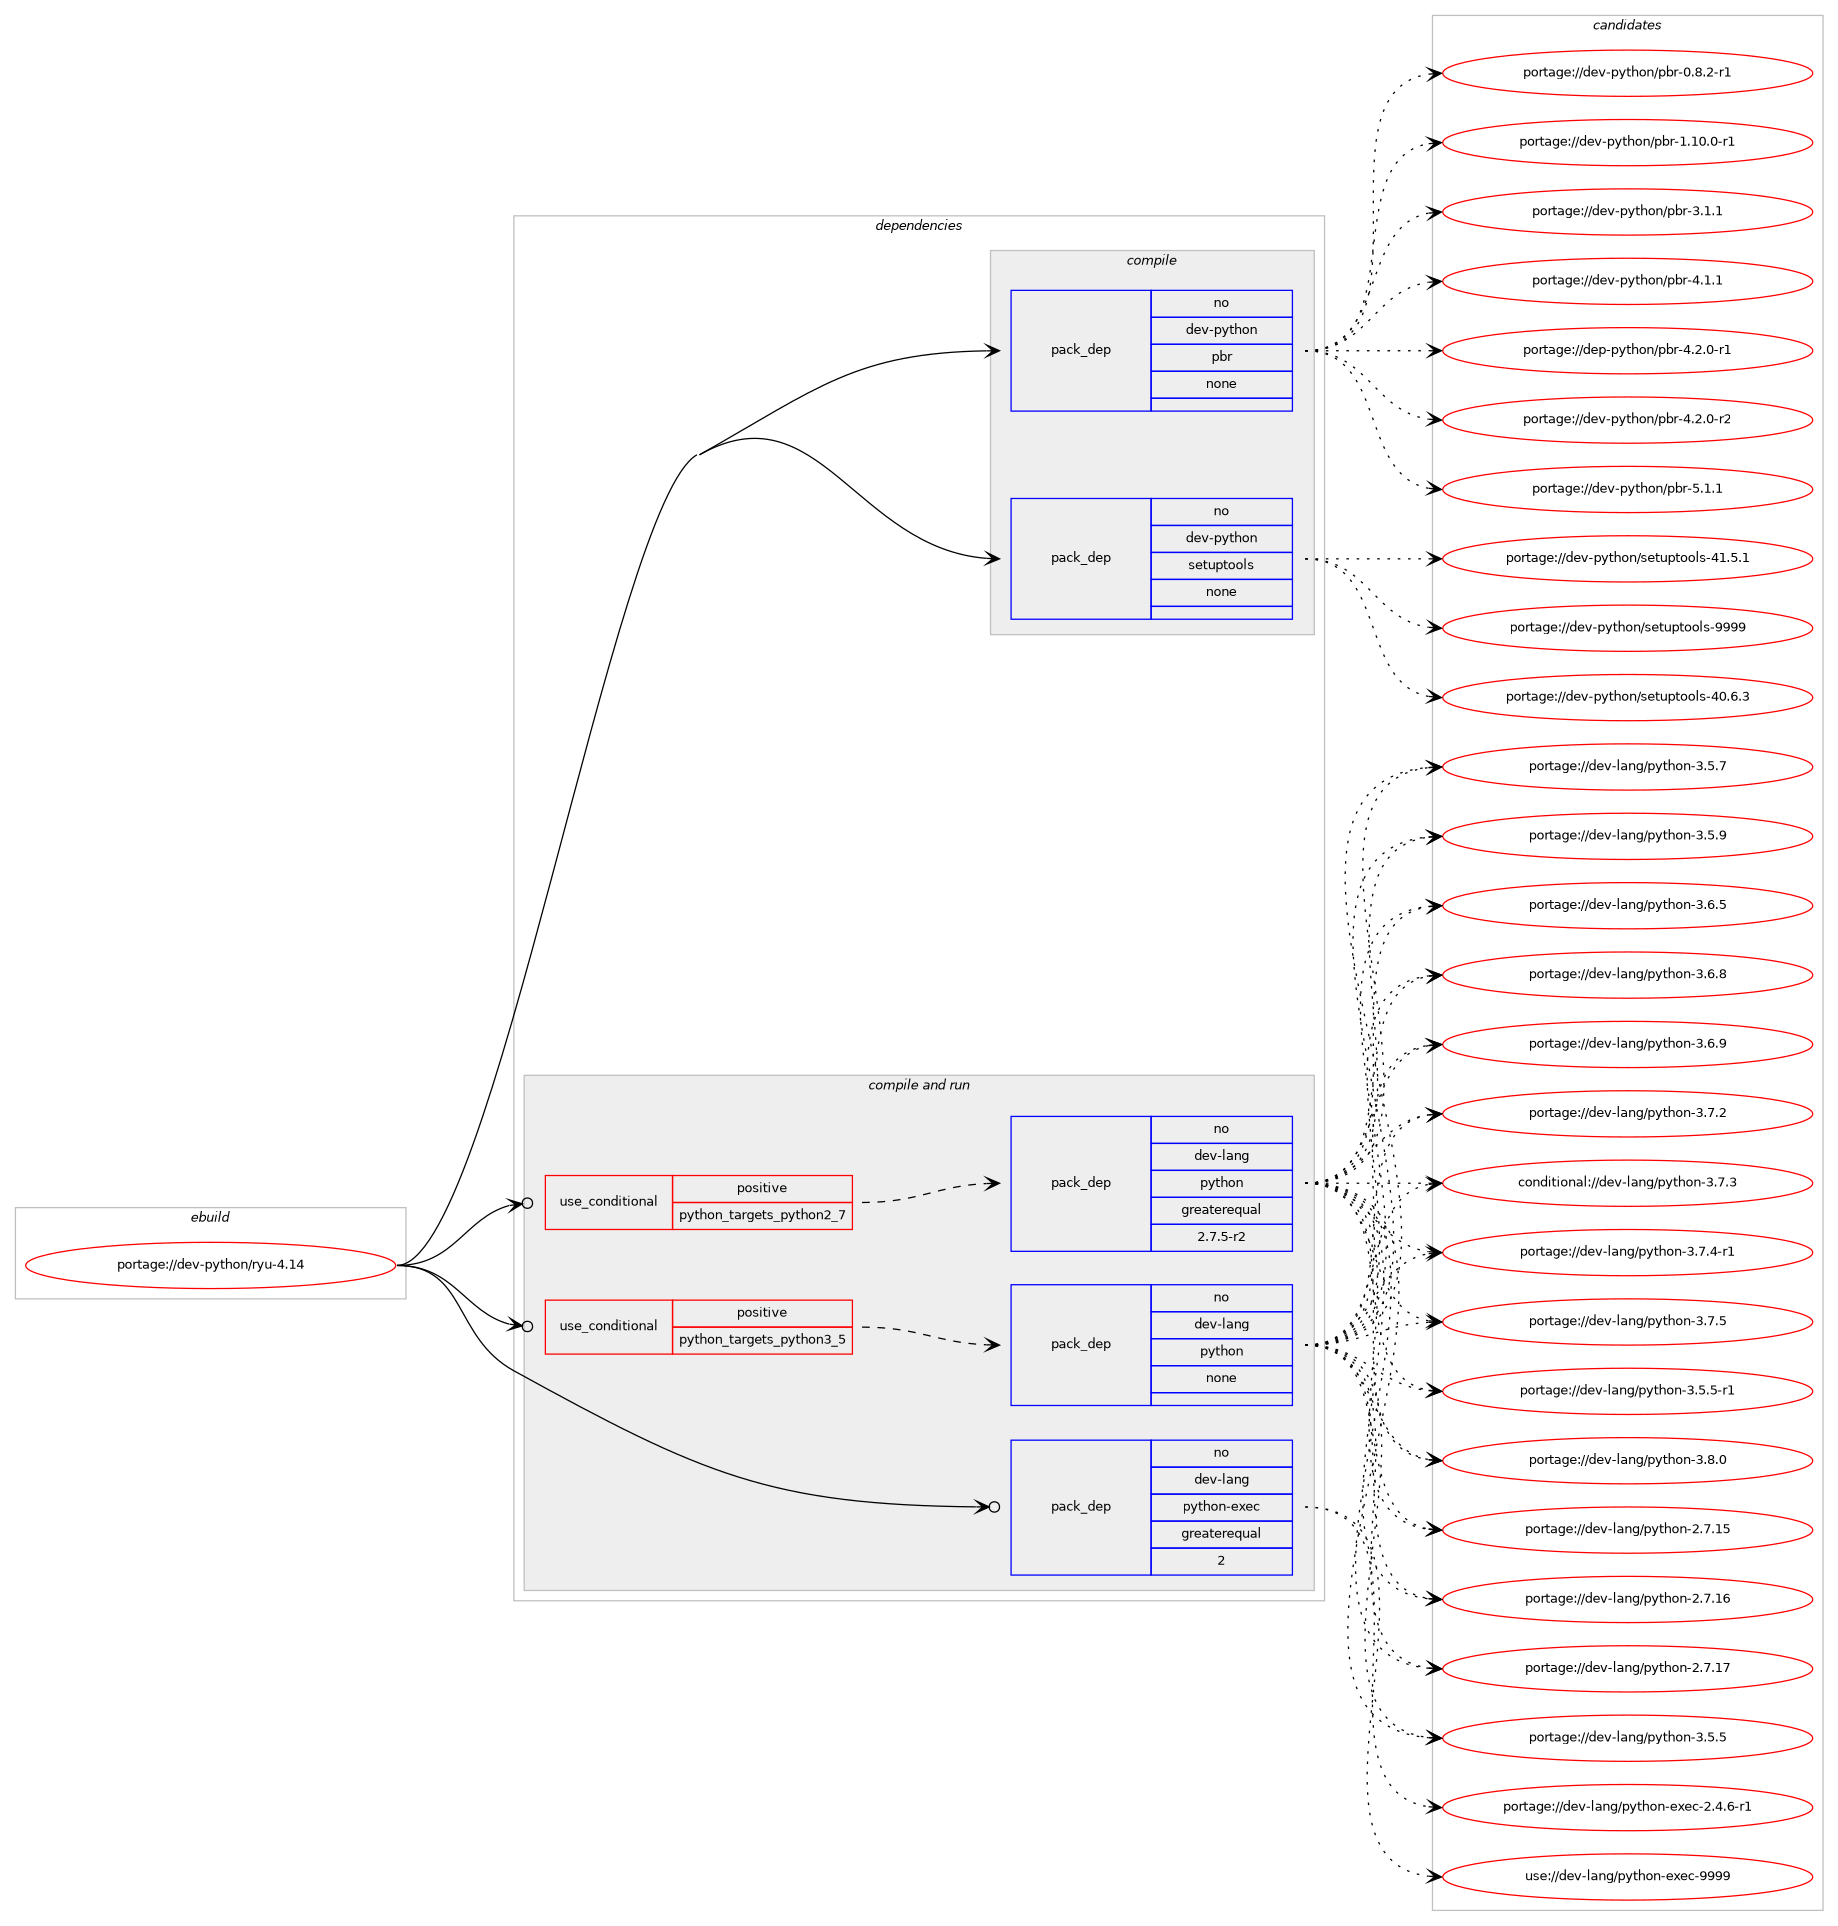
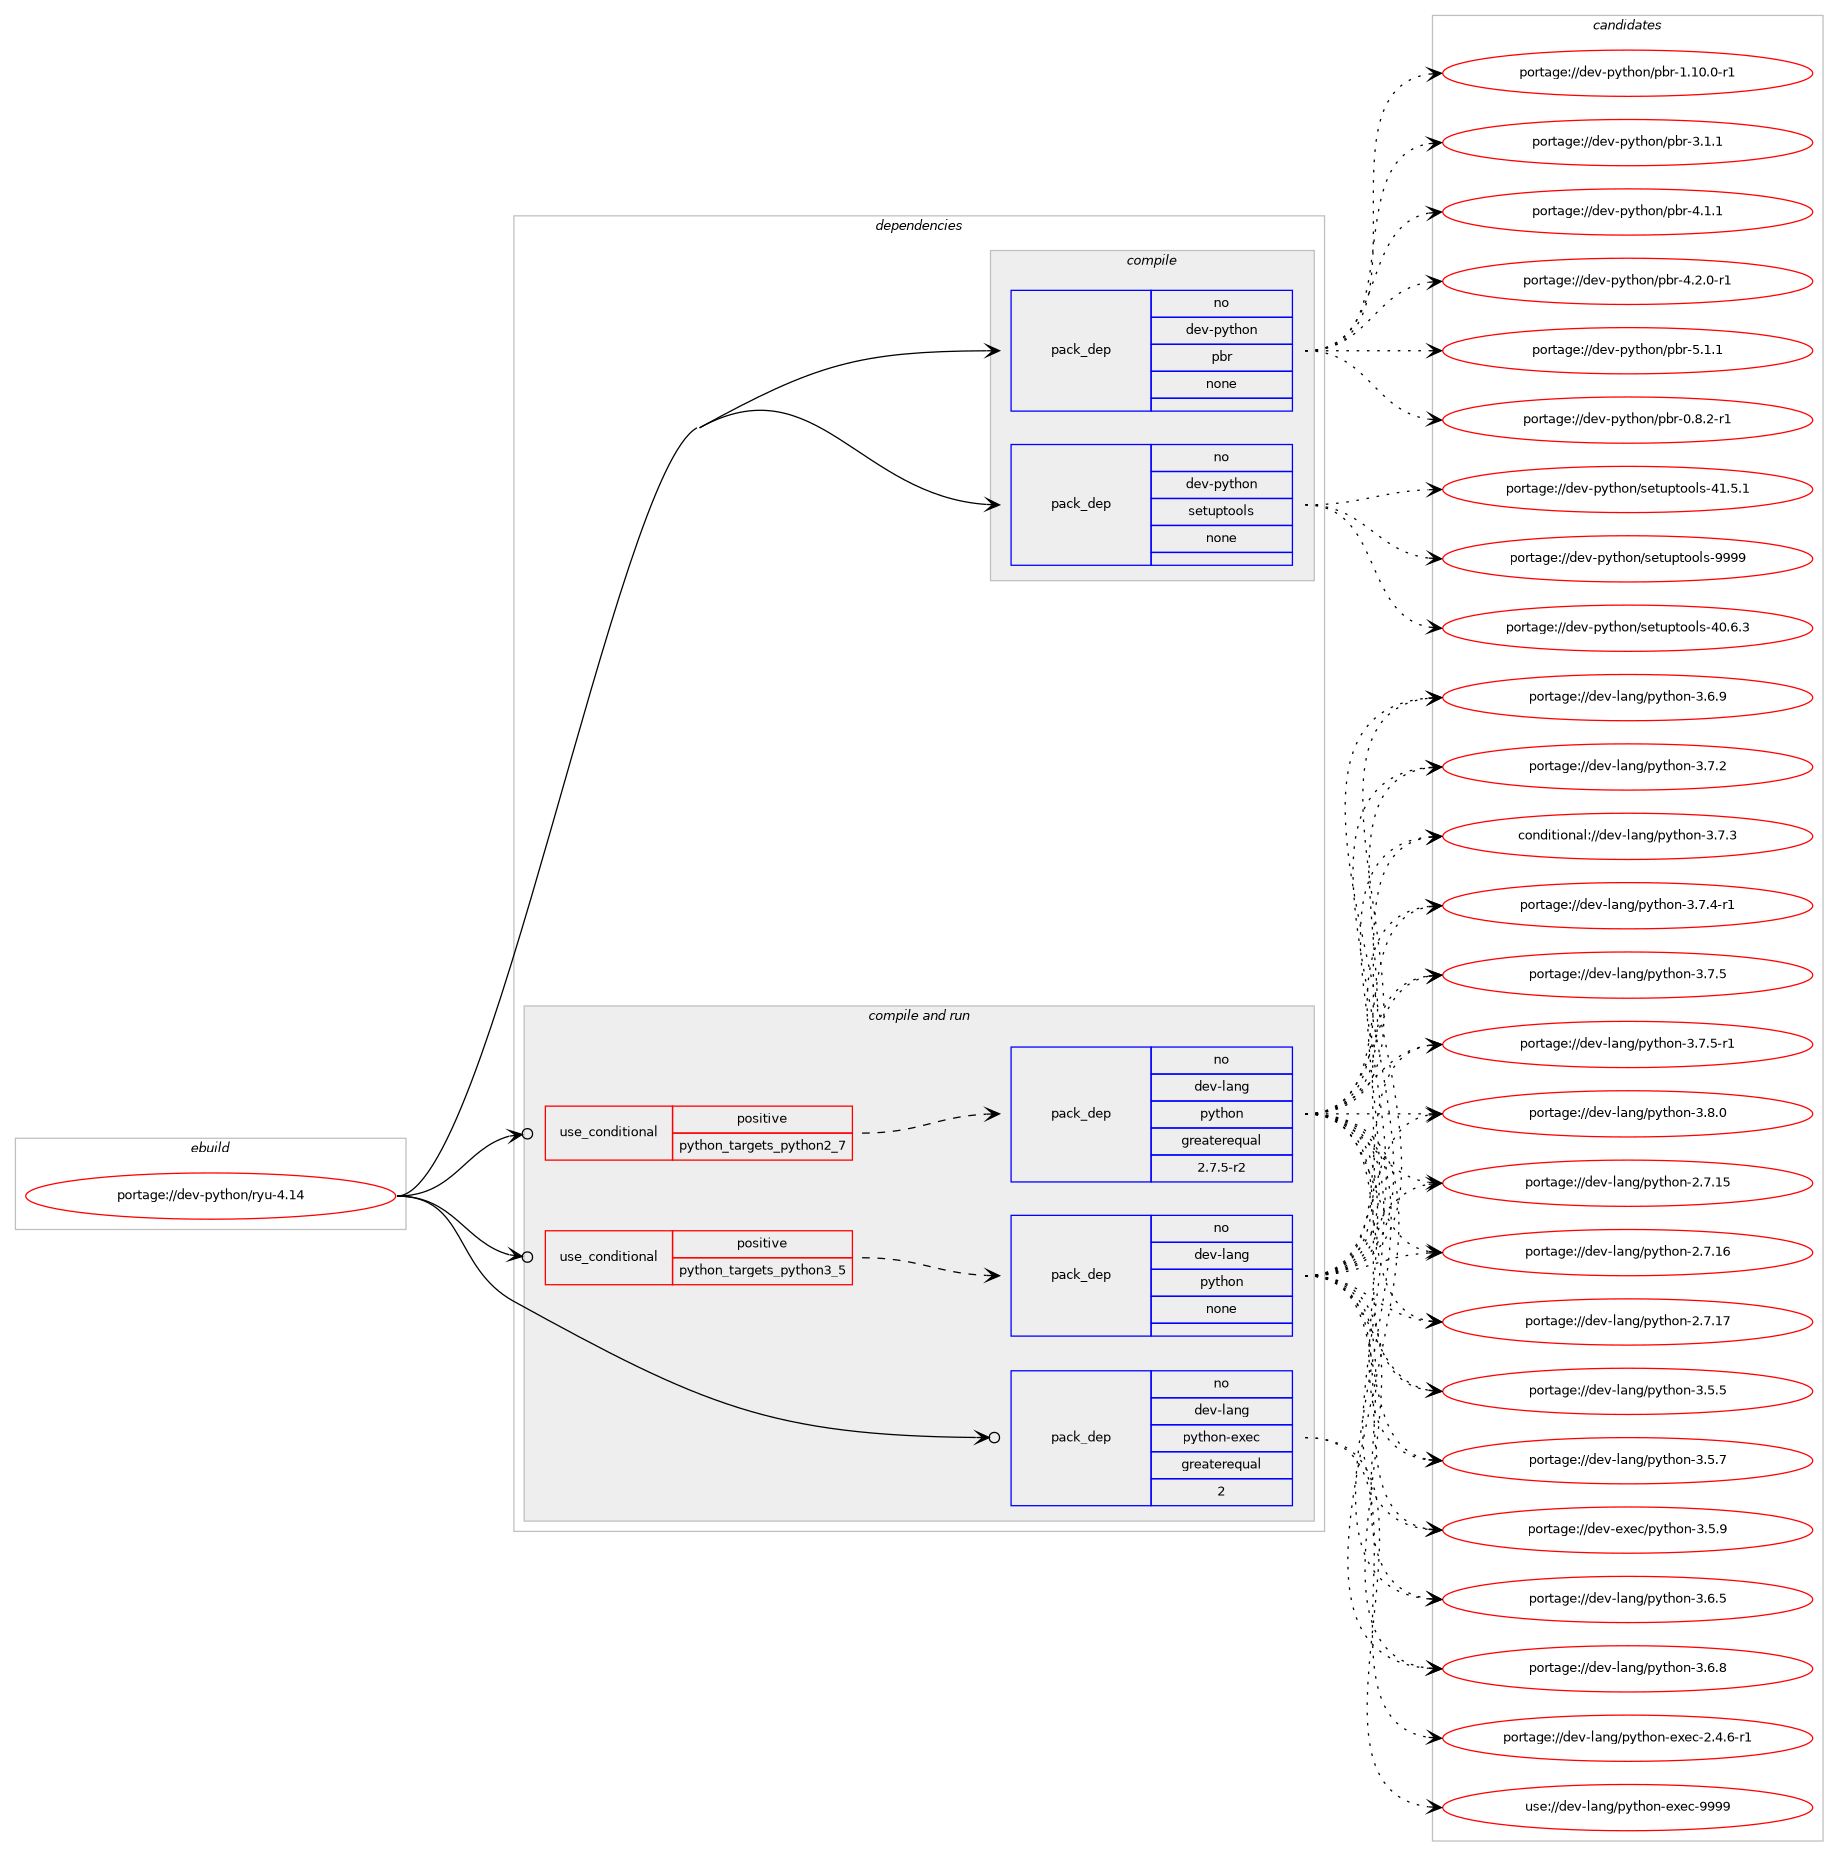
node "portage://dep-python/pbr-4.2.0-r1": label "portage://dep-python/pbr-4.2.0-r1" -> "portage://dev-python/pbr-4.2.0-r1"
node "portage://dev-python/pbr-4.2.0-r2": removed
node "portage://dev-lang/python-3.5.9": label "portage://dev-lang/python-3.5.9" -> "portage://dev-exec/python-3.5.9"
node "portage://dev-lang/python-3.5.5-r1": label "portage://dev-lang/python-3.5.5-r1" -> "portage://dev-lang/python-3.7.5-r1"
